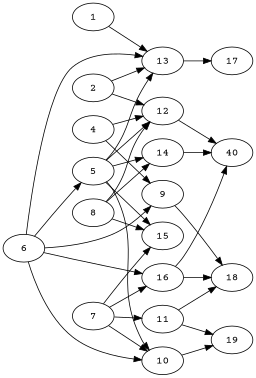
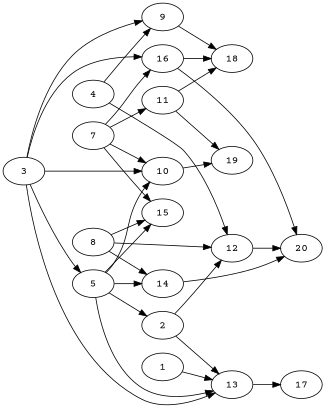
edge "5" -> "12": now "5" -> "2"
node "40": label "40" -> "20"
node "6": label "6" -> "3"
